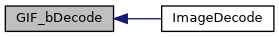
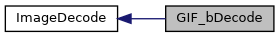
edge "ImageDecode" -> "GIF_bDecode": reversed
